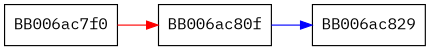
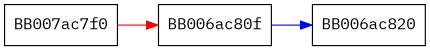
node "BB006ac7f0": label "BB006ac7f0" -> "BB007ac7f0"
node "BB006ac829": label "BB006ac829" -> "BB006ac820"
